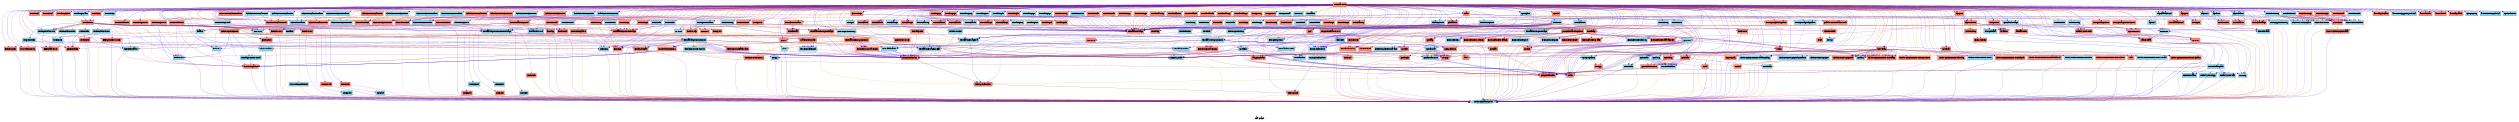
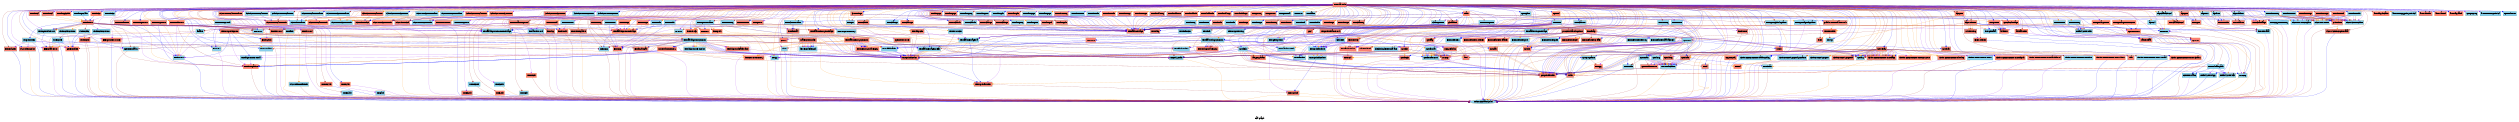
edge "external node" -> "strtoumax": now "test_char_ne" -> "strtoumax"
node "d2i_ASN1_INT32_DATA": removed
node "test_size_t_lt": fillcolor salmon -> skyblue
node "test_close_streams": fillcolor salmon -> skyblue
node "test_char_le": removed
node "test_uchar_eq": removed
node "test_uchar_ne": removed
node "EVP_get_cipherbyname": fillcolor salmon -> skyblue
node "opt_check_usage": fillcolor skyblue -> salmon
node "OPENSSL_strnlen": fillcolor salmon -> skyblue
edge "BN_is_odd" -> "test_bignum_zero_null": now "test_bignum_zero_print" -> "test_bignum_zero_null"
node "BIO_meth_set_callback_ctrl": fillcolor salmon -> skyblue
edge "make_custom_der" -> "BN_new": now "test_BN_eq_word" -> "BN_new"
